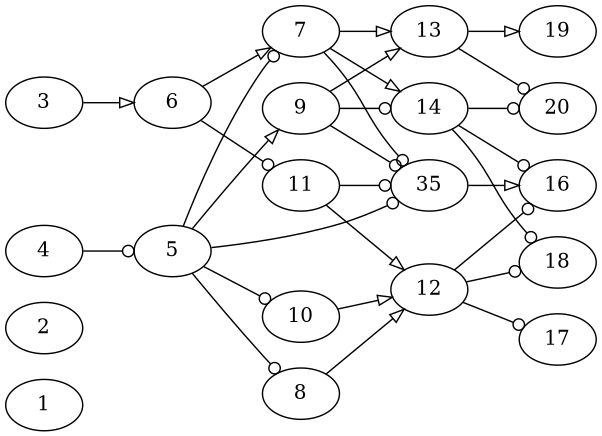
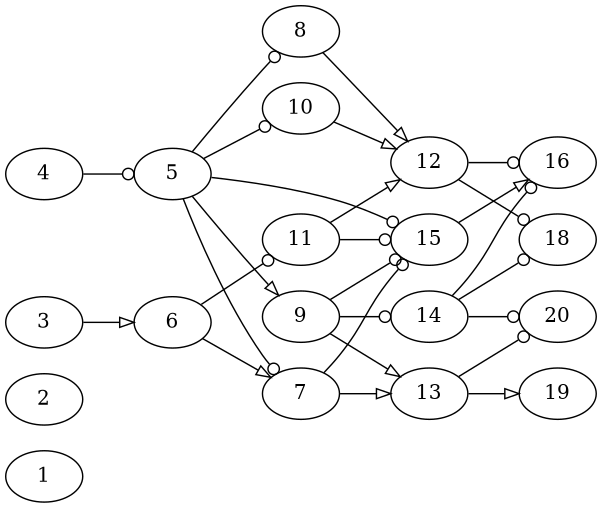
edge "7" -> "14": removed
node "35": label "35" -> "15"
node "17": removed
